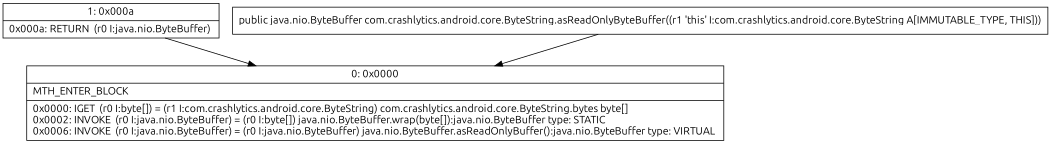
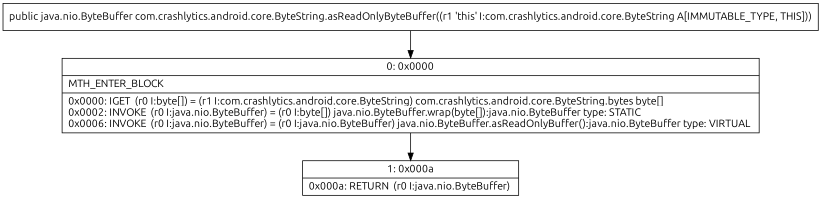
edge "1: 0x000a" -> "0: 0x0000": reversed
